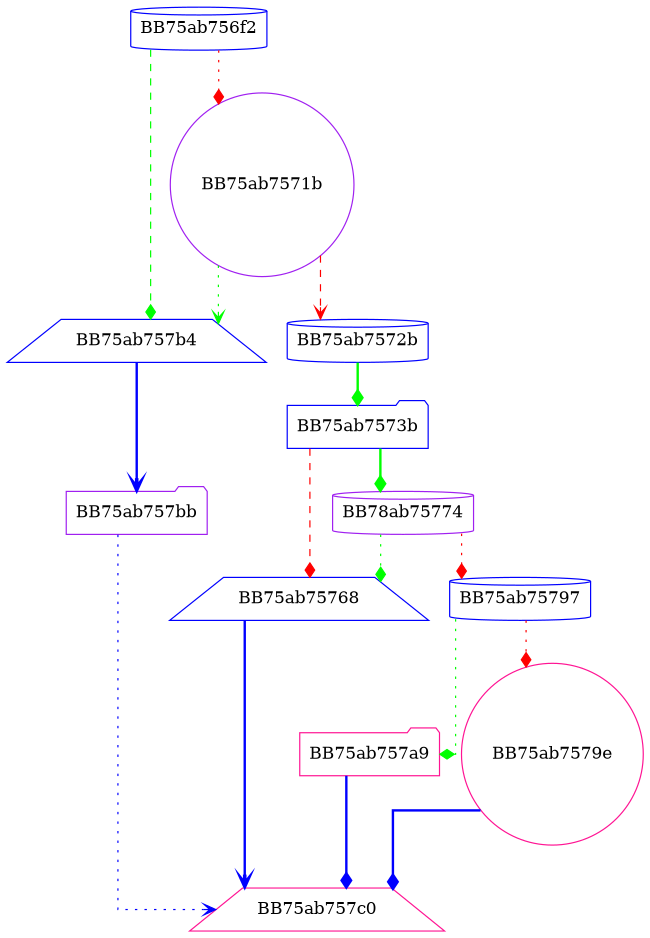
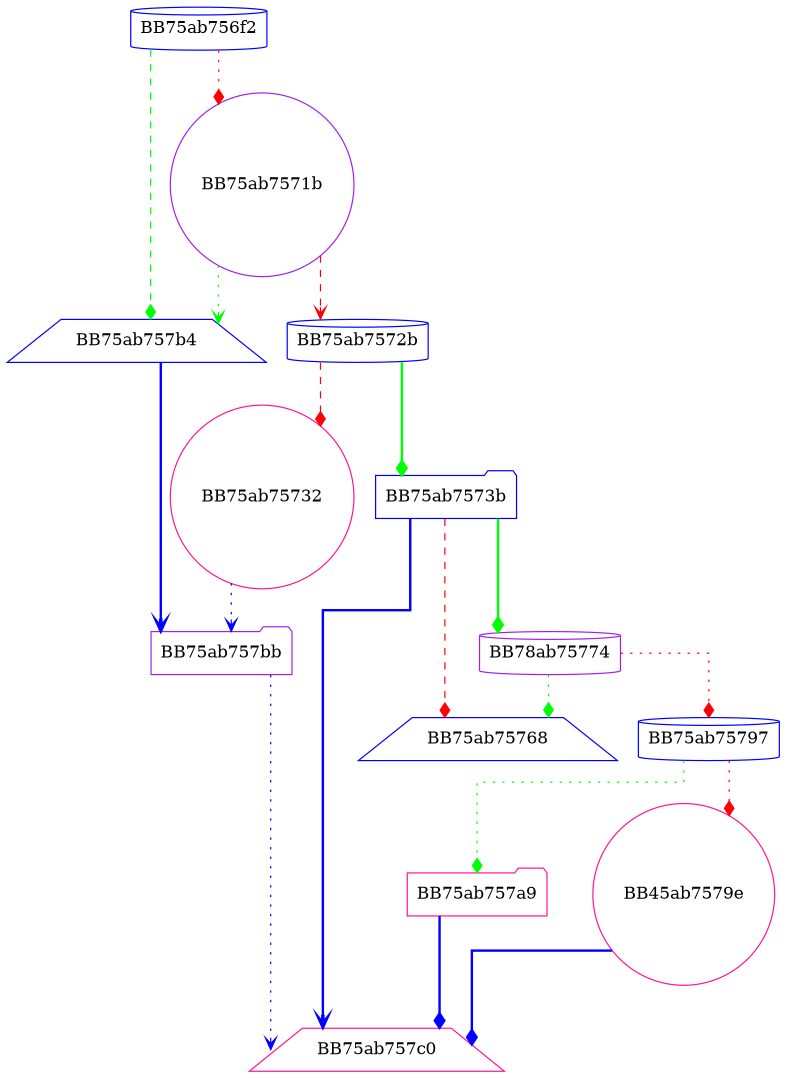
node "BB75ab75732": added
edge "BB75ab75768" -> "BB75ab757c0": now "BB75ab7573b" -> "BB75ab757c0"
node "BB75ab7579e": label "BB75ab7579e" -> "BB45ab7579e"
